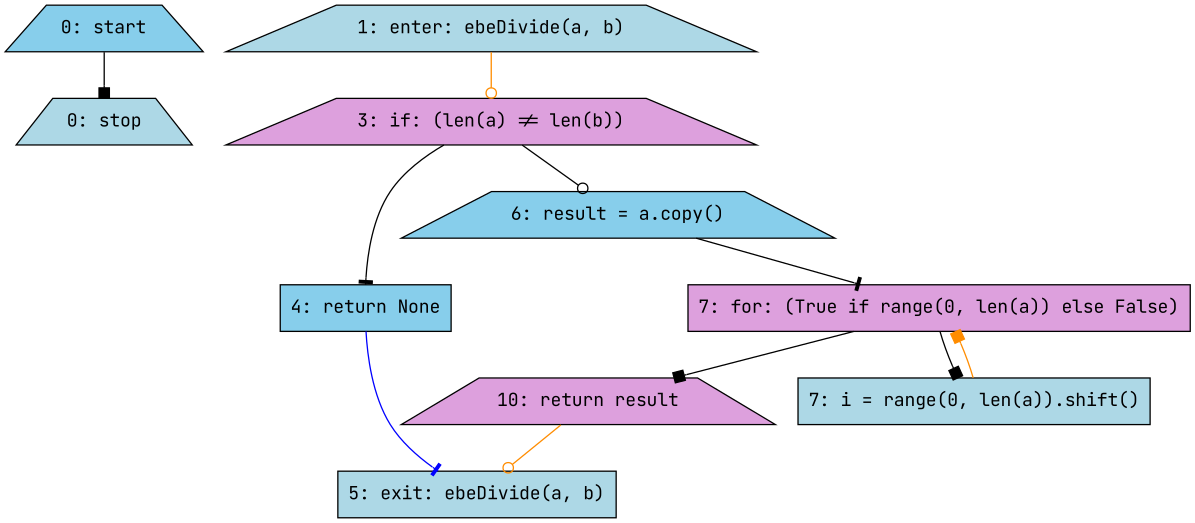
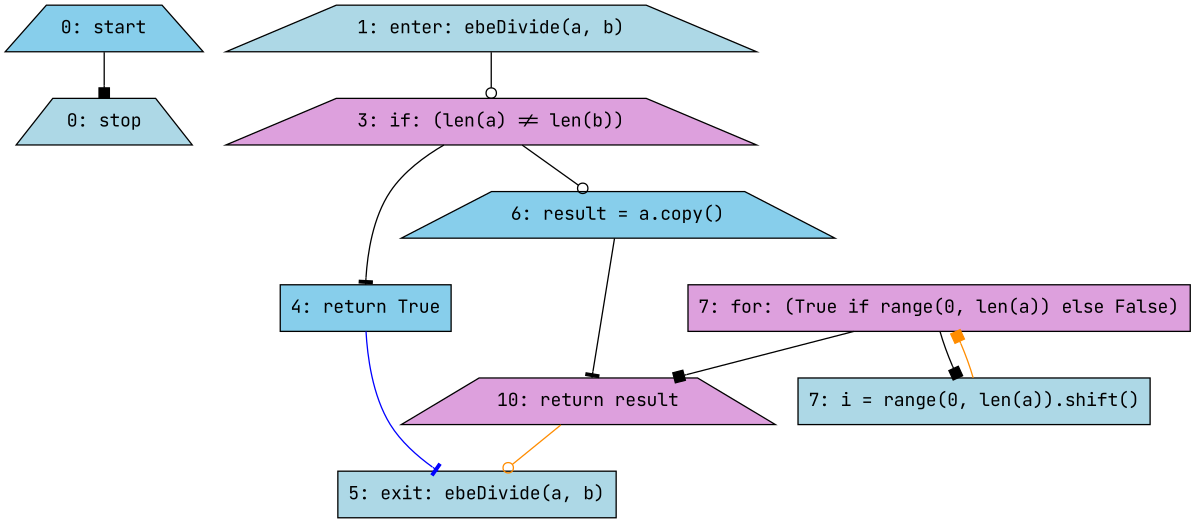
edge "1: enter: ebeDivide(a, b)" -> "3: if: (len(a) != len(b))": color darkorange -> black
edge "6: result = a.copy()" -> "7: for: (True if range(0, len(a)) else False)": now "6: result = a.copy()" -> "10: return result"
node "4: return None": label "4: return None" -> "4: return True"
